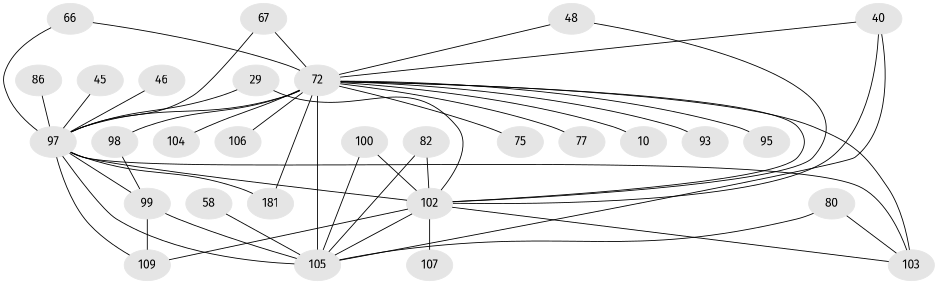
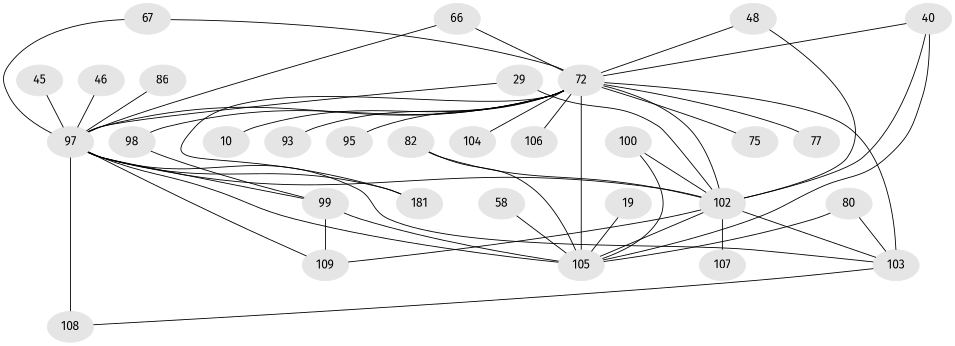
node "19": added
node "108": added
